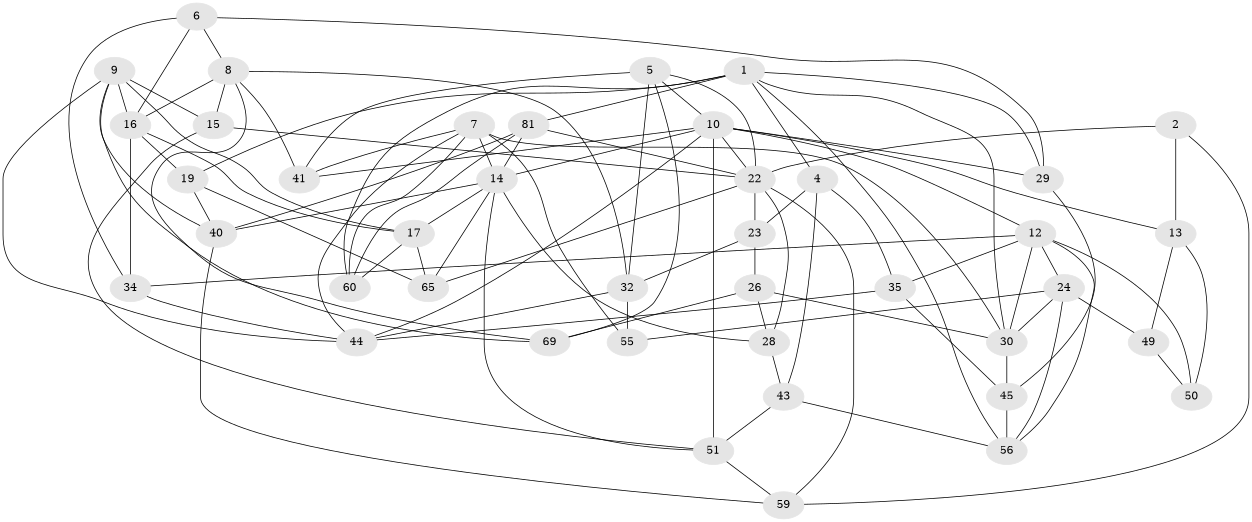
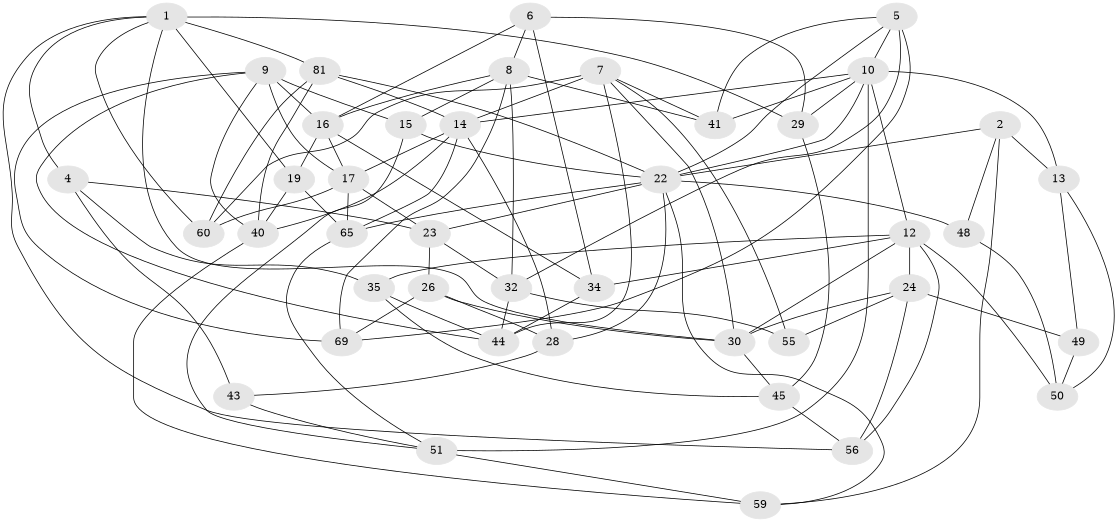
edge "17" -- "23": added
node "48": added
edge "10" -- "44": removed
edge "14" -- "51": now "65" -- "51"
edge "43" -- "56": removed
